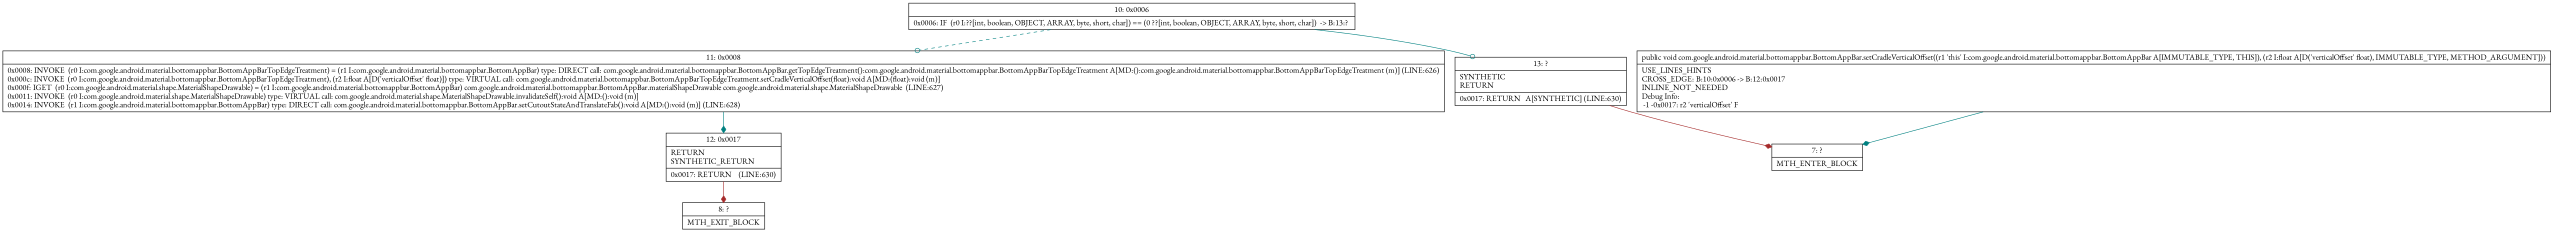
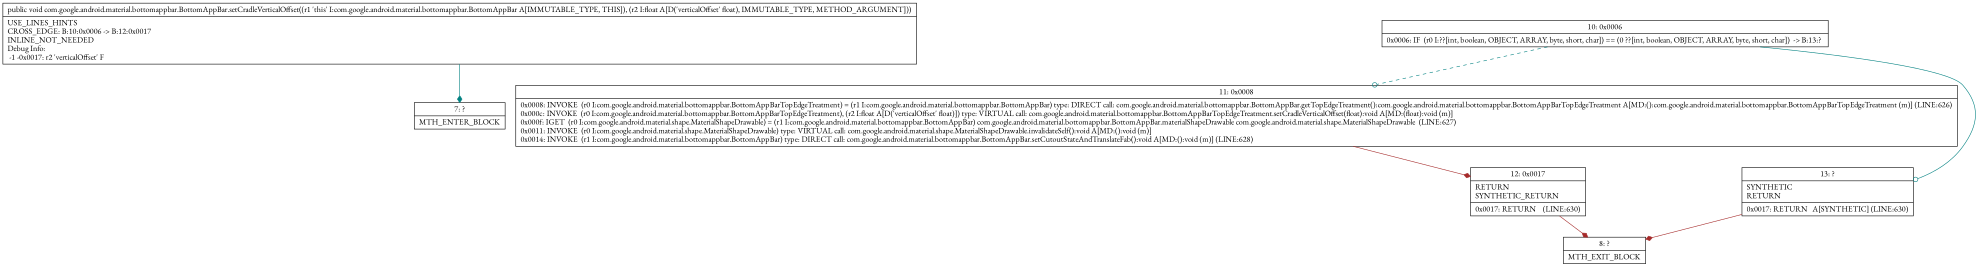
edge "11: 0x0008" -> "12: 0x0017": color teal -> brown
edge "13: ?" -> "7: ?": now "13: ?" -> "8: ?"
